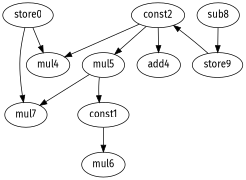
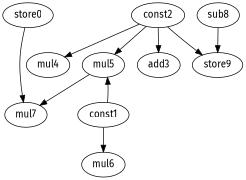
edge "store0" -> "mul4": removed
edge "store9" -> "const2": reversed
node "add4": label "add4" -> "add3"
edge "mul5" -> "const1": reversed
